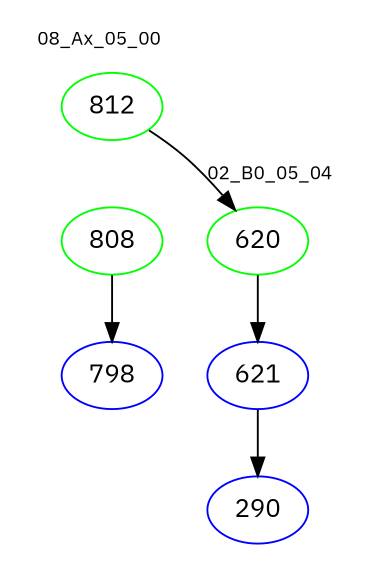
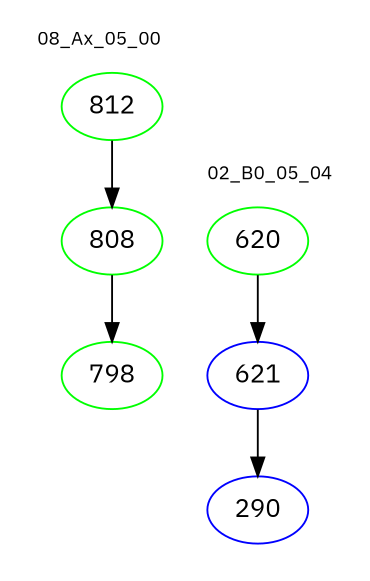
edge "812" -> "620": now "812" -> "808"
node "798": color blue -> green
